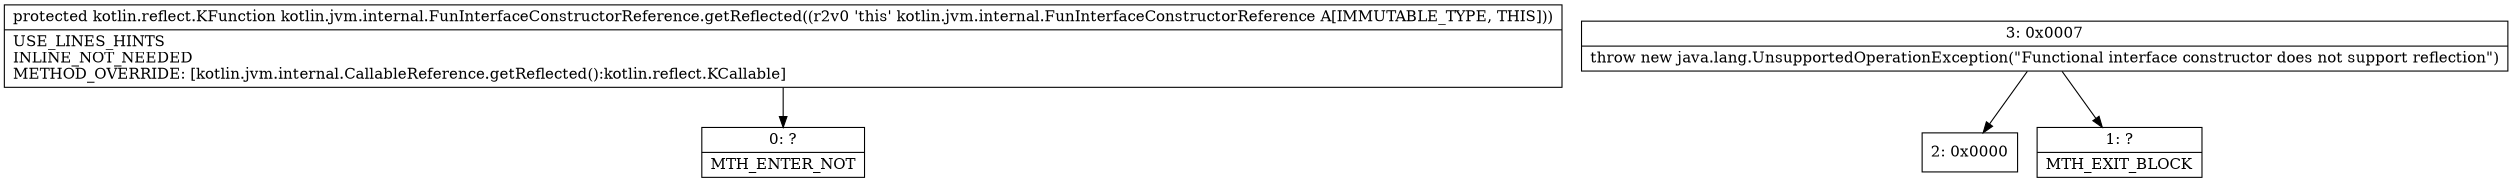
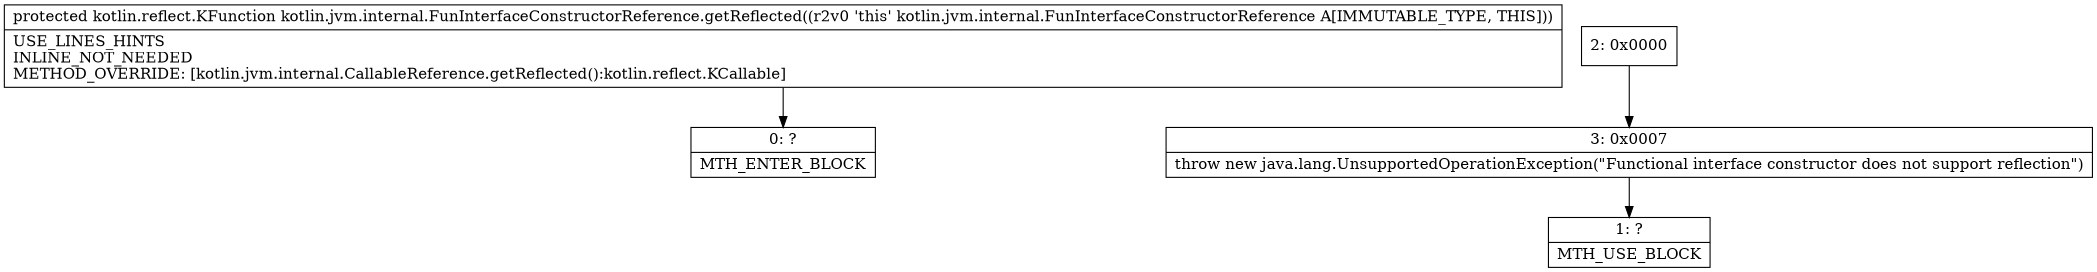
edge "3: 0x0007" -> "2: 0x0000": reversed
node "0: ?": text "MTH_ENTER_NOT" -> "MTH_ENTER_BLOCK"
node "1: ?": text "MTH_EXIT_BLOCK" -> "MTH_USE_BLOCK"
